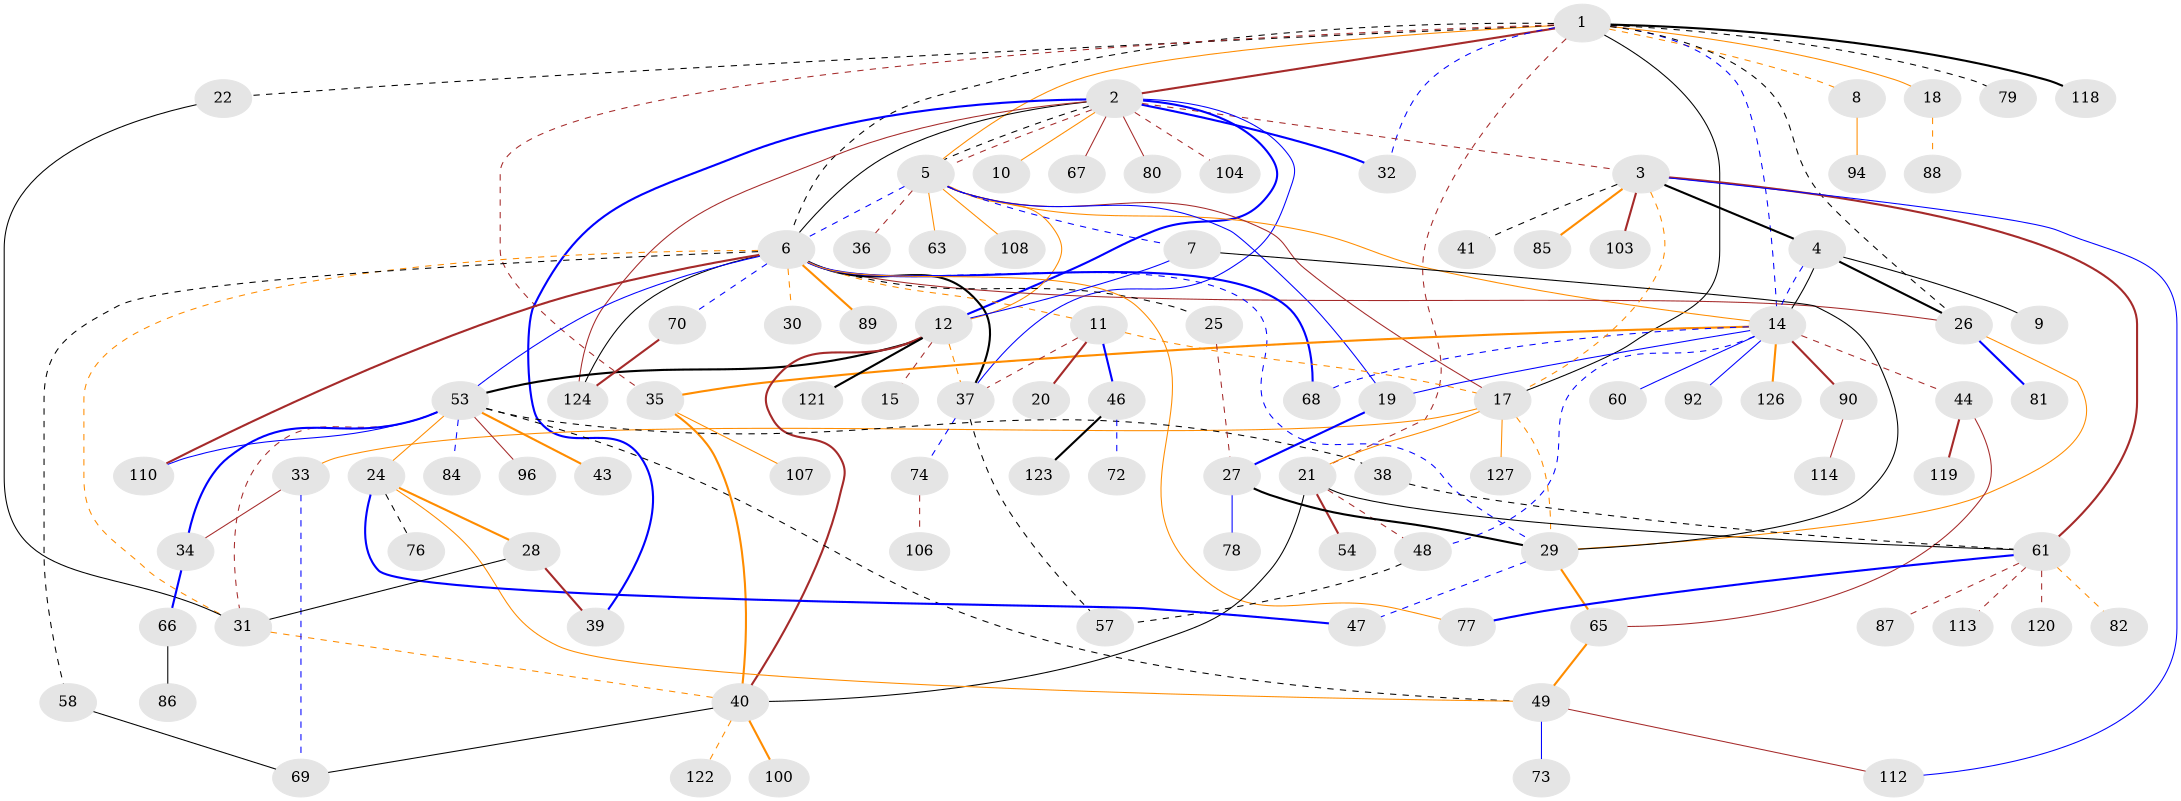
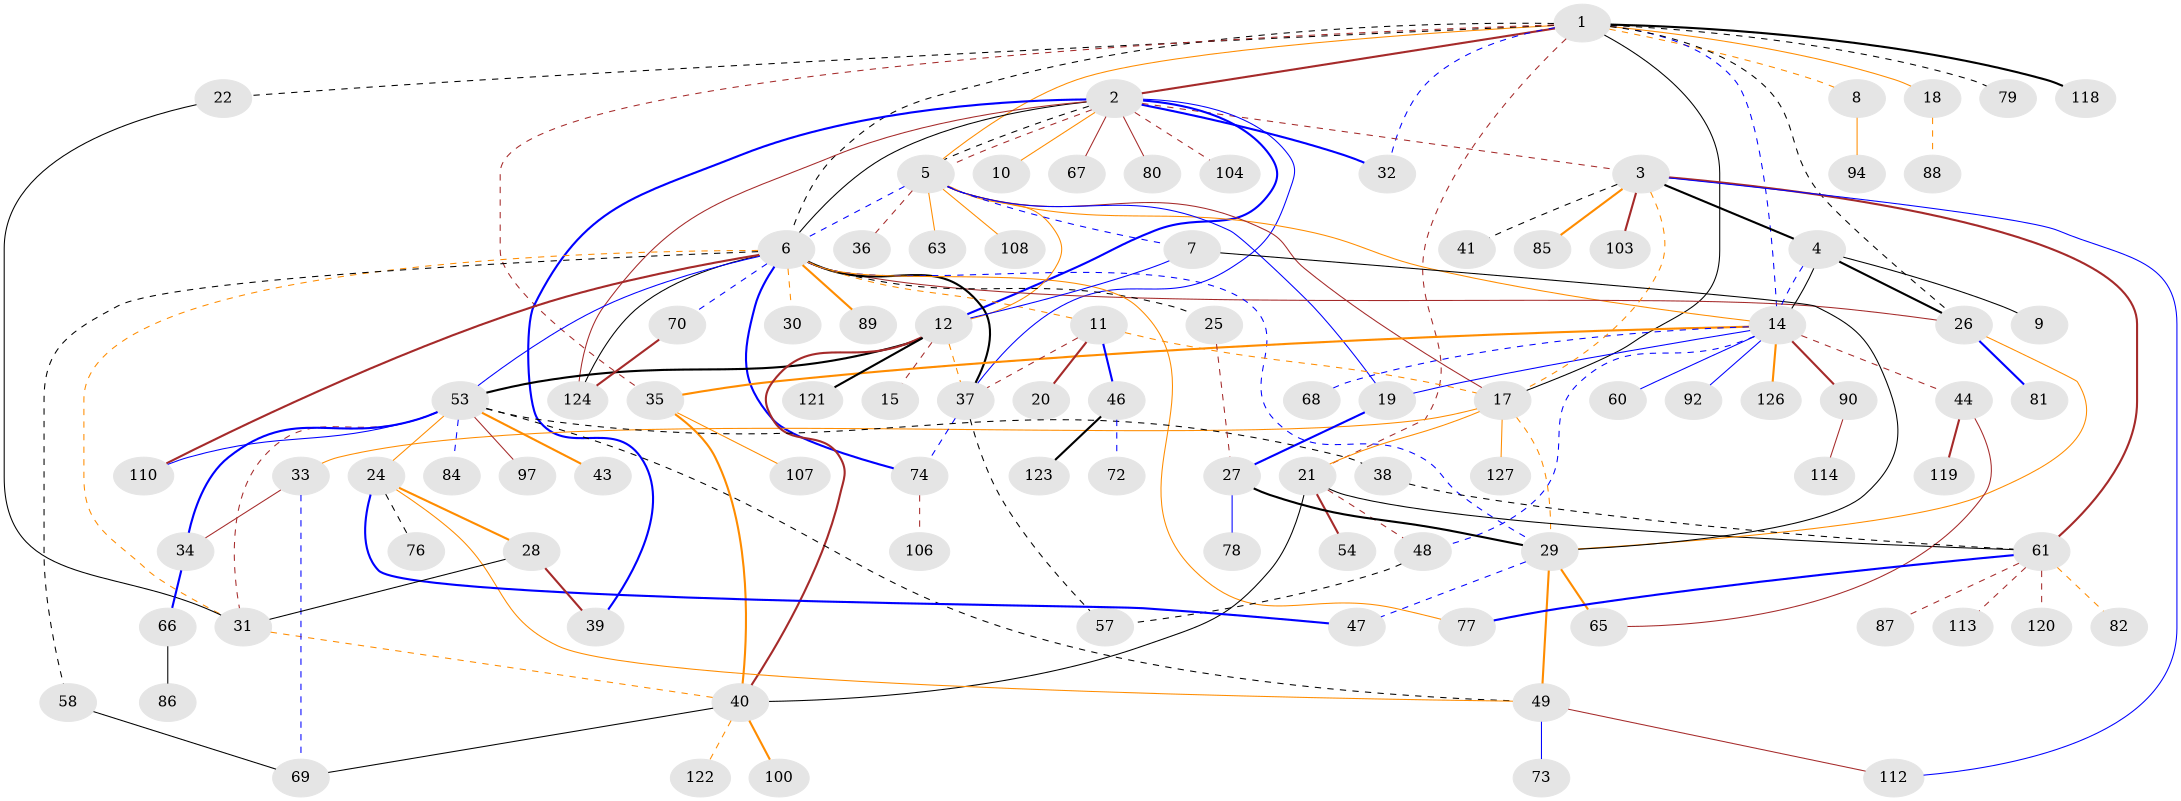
edge "6" -- "68": now "6" -- "74"
node "96": label "96" -> "97"
edge "65" -- "49": now "29" -- "49"
